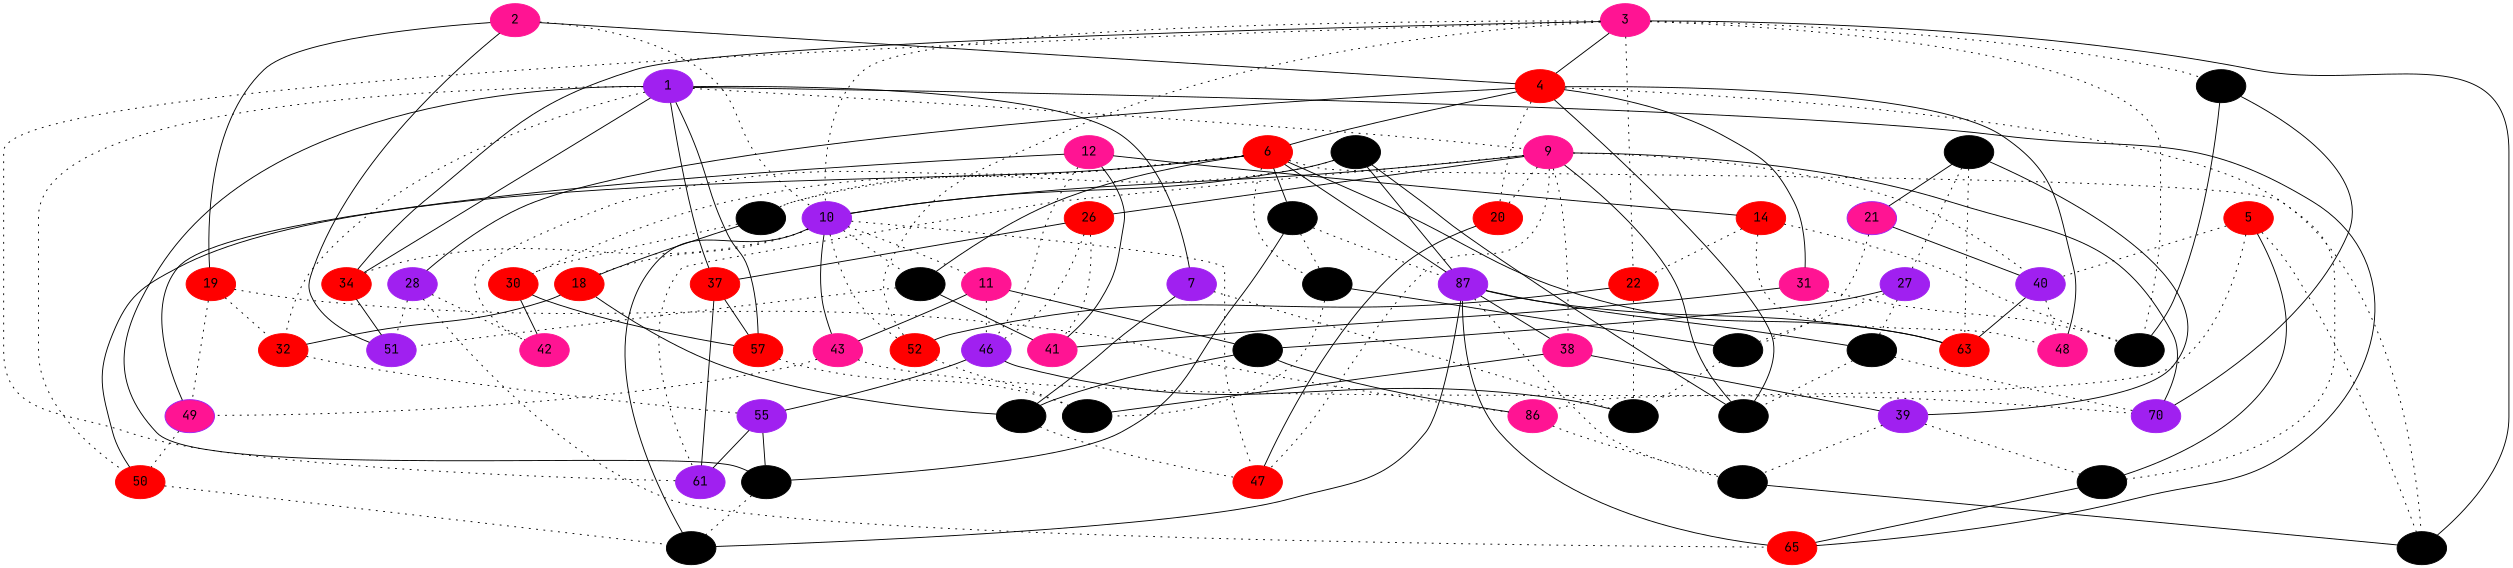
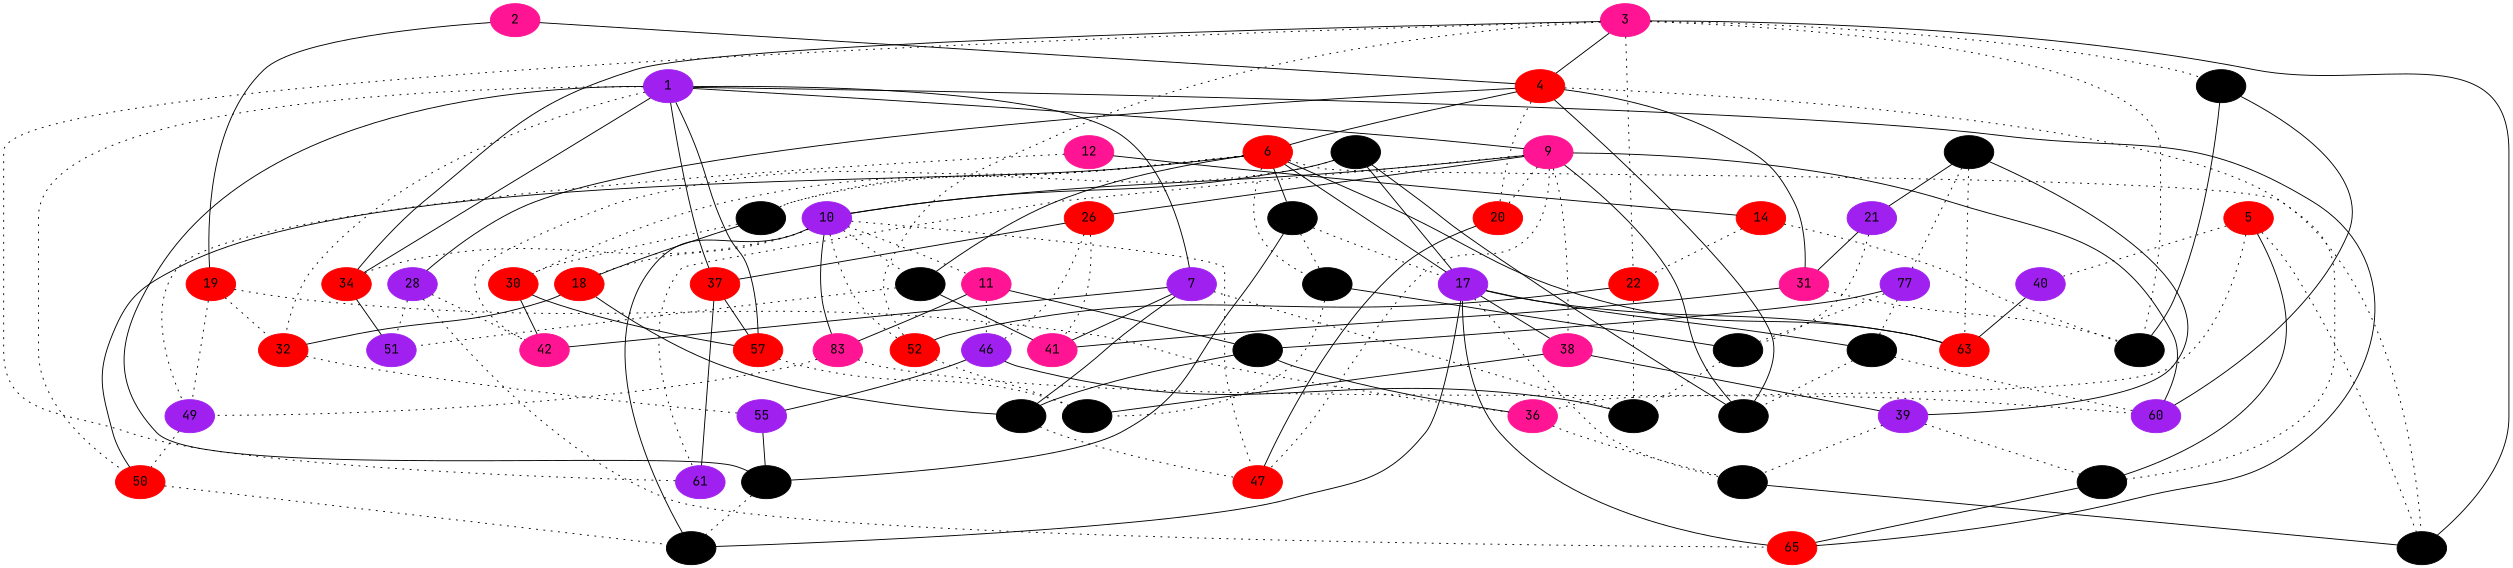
edge "3" -- "10": removed
edge "2" -- "10": removed
edge "1" -- "9": style dotted -> solid
edge "12" -- "49": style solid -> dotted
edge "2" -- "51": removed
edge "9" -- "40": removed
node "21": fillcolor deeppink -> purple
edge "12" -- "46": removed
edge "21" -- "40": now "21" -- "31"
edge "12" -- "41": now "7" -- "41"
node "87": label "87" -> "17"
node "27": label "27" -> "77"
edge "7" -- "42": added
node "43": label "43" -> "83"
node "48": removed
node "49": fillcolor deeppink -> purple
node "86": label "86" -> "36"
node "70": label "70" -> "60"
edge "55" -- "61": removed
